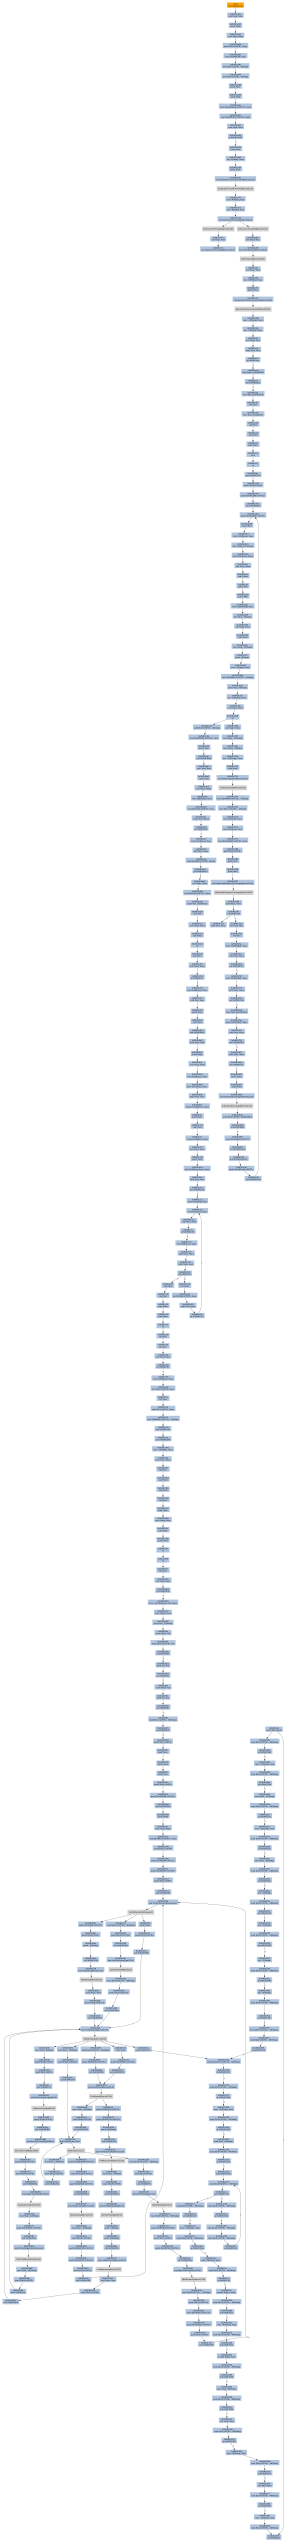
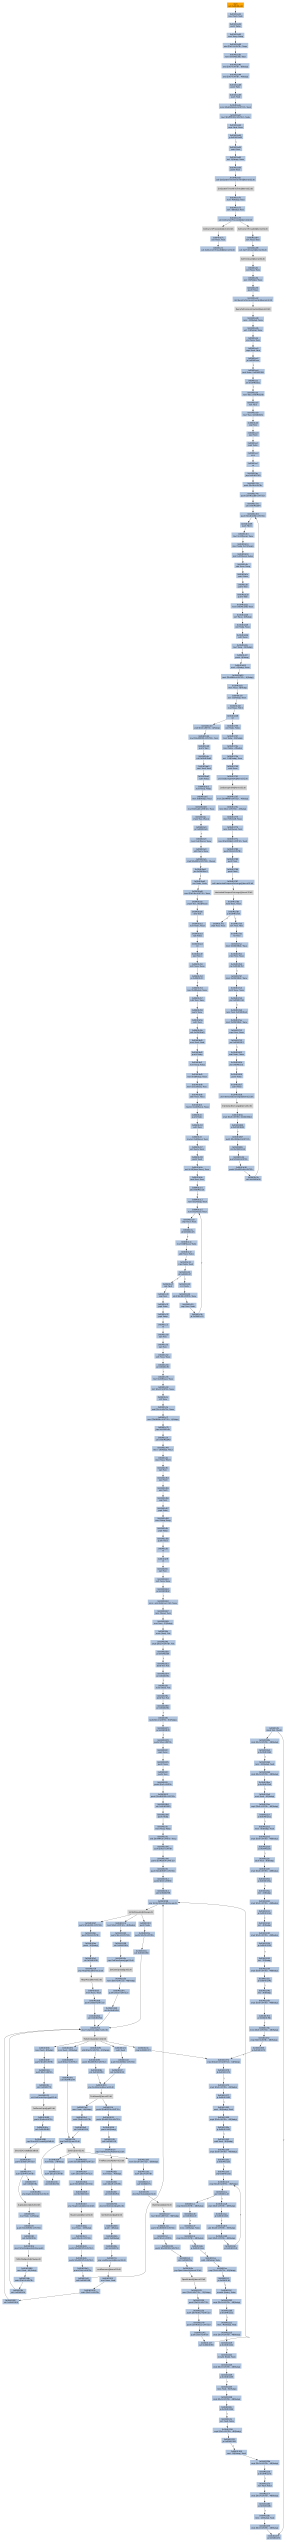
edge "0x00401f8e jmp DuplicateIcon@shell32.dll" -> "DuplicateIcon@shell32.dll": now "0x00401074 pushl $0x44<UINT8>" -> "DuplicateIcon@shell32.dll"
